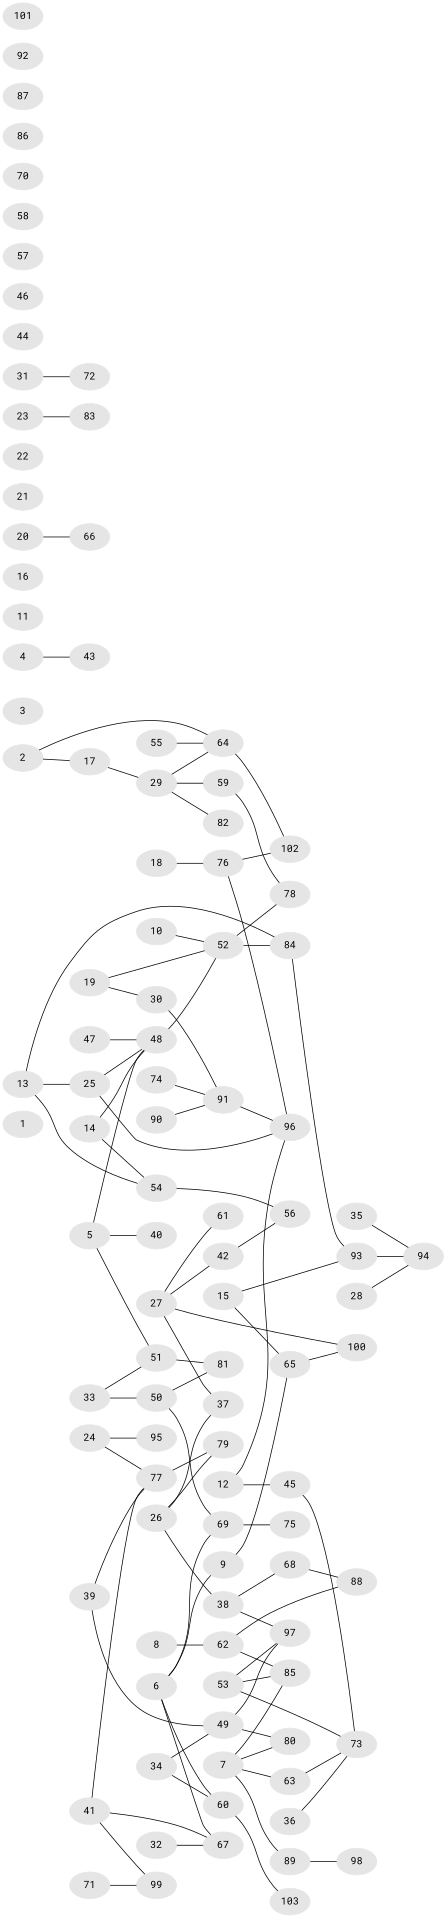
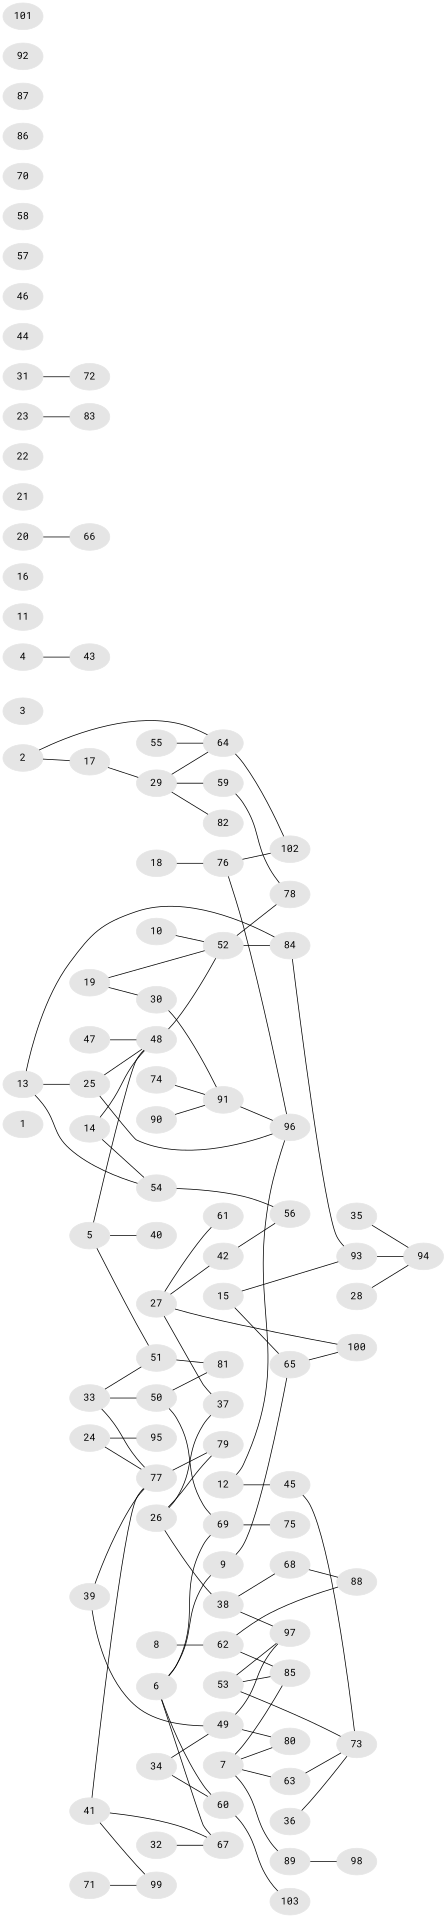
edge "33" -- "77": added
